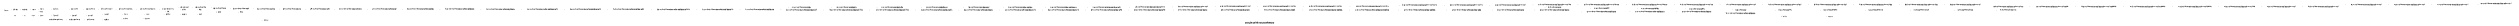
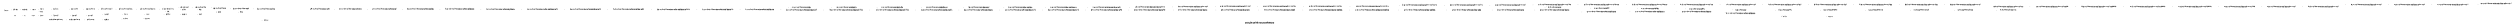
node "35, 97: 1 2 7 8 9 10 13 14 19 20 21 22 25 26 27 28": removed
